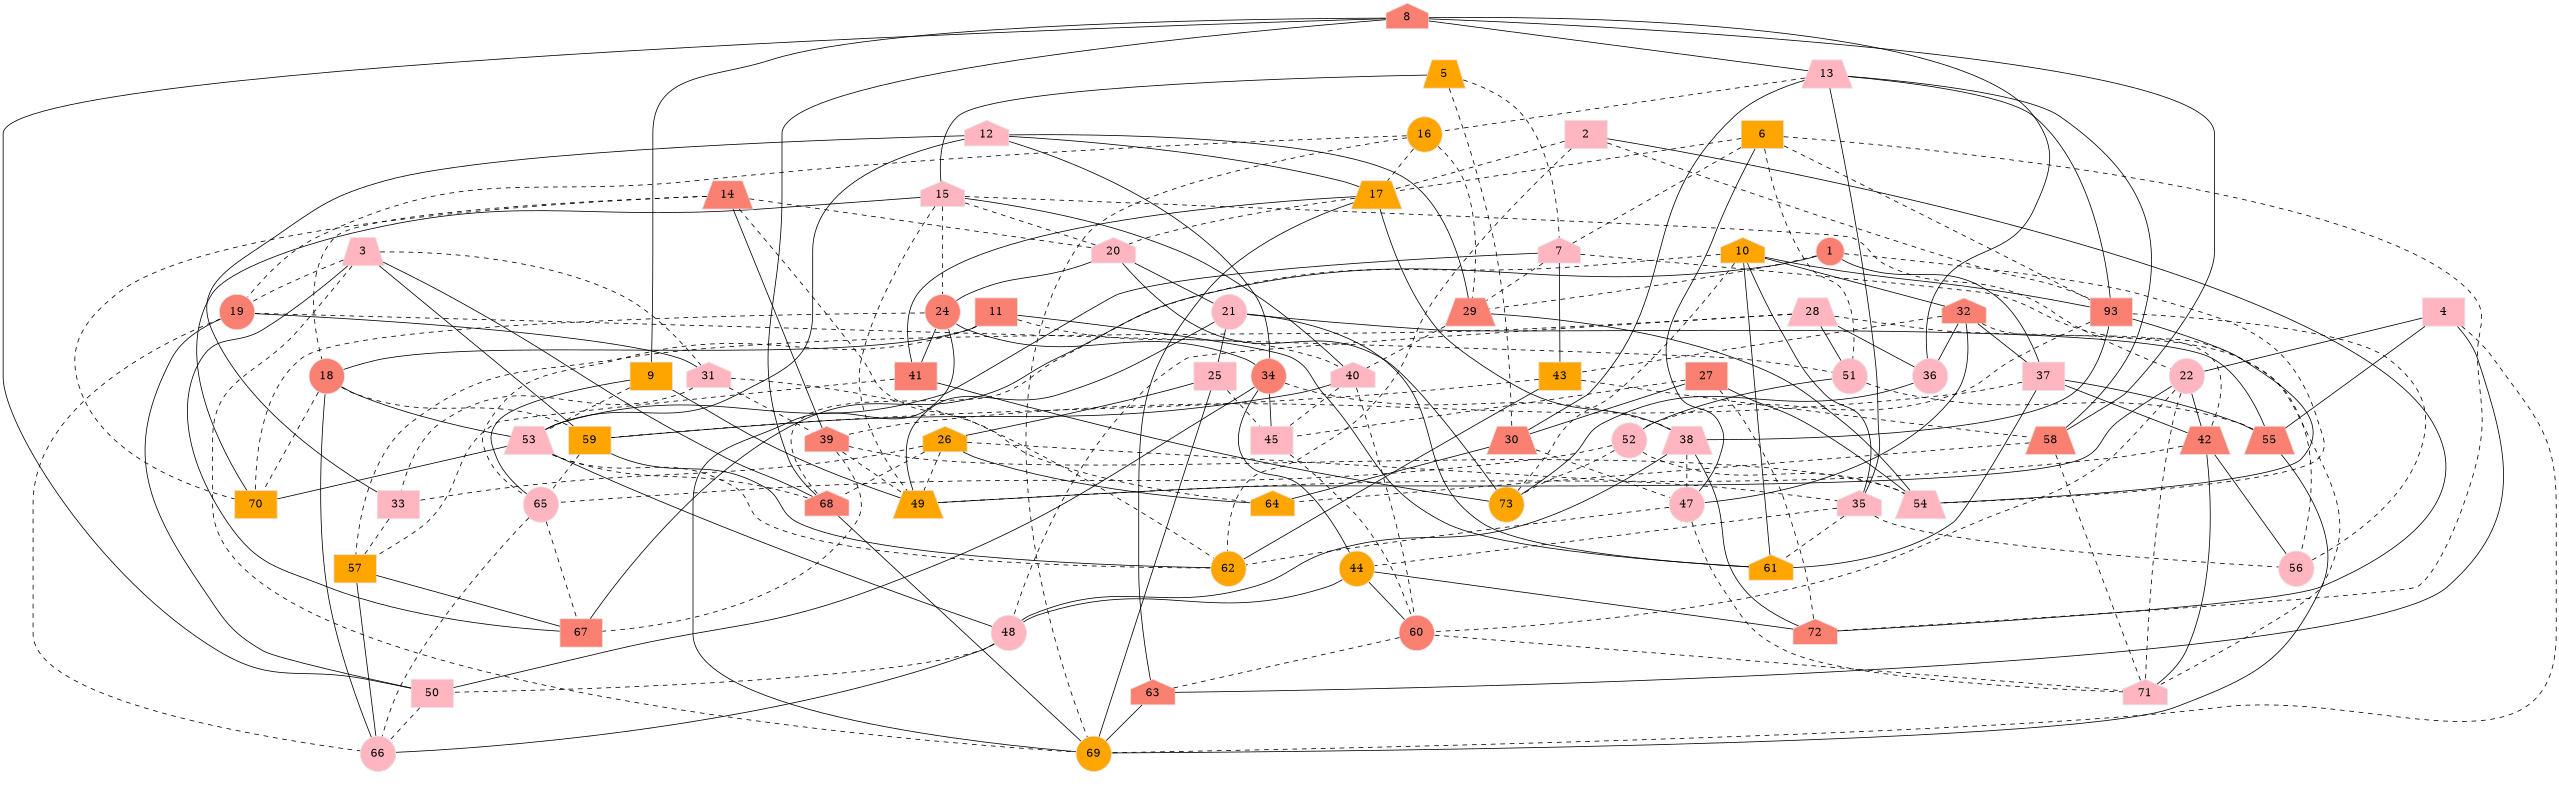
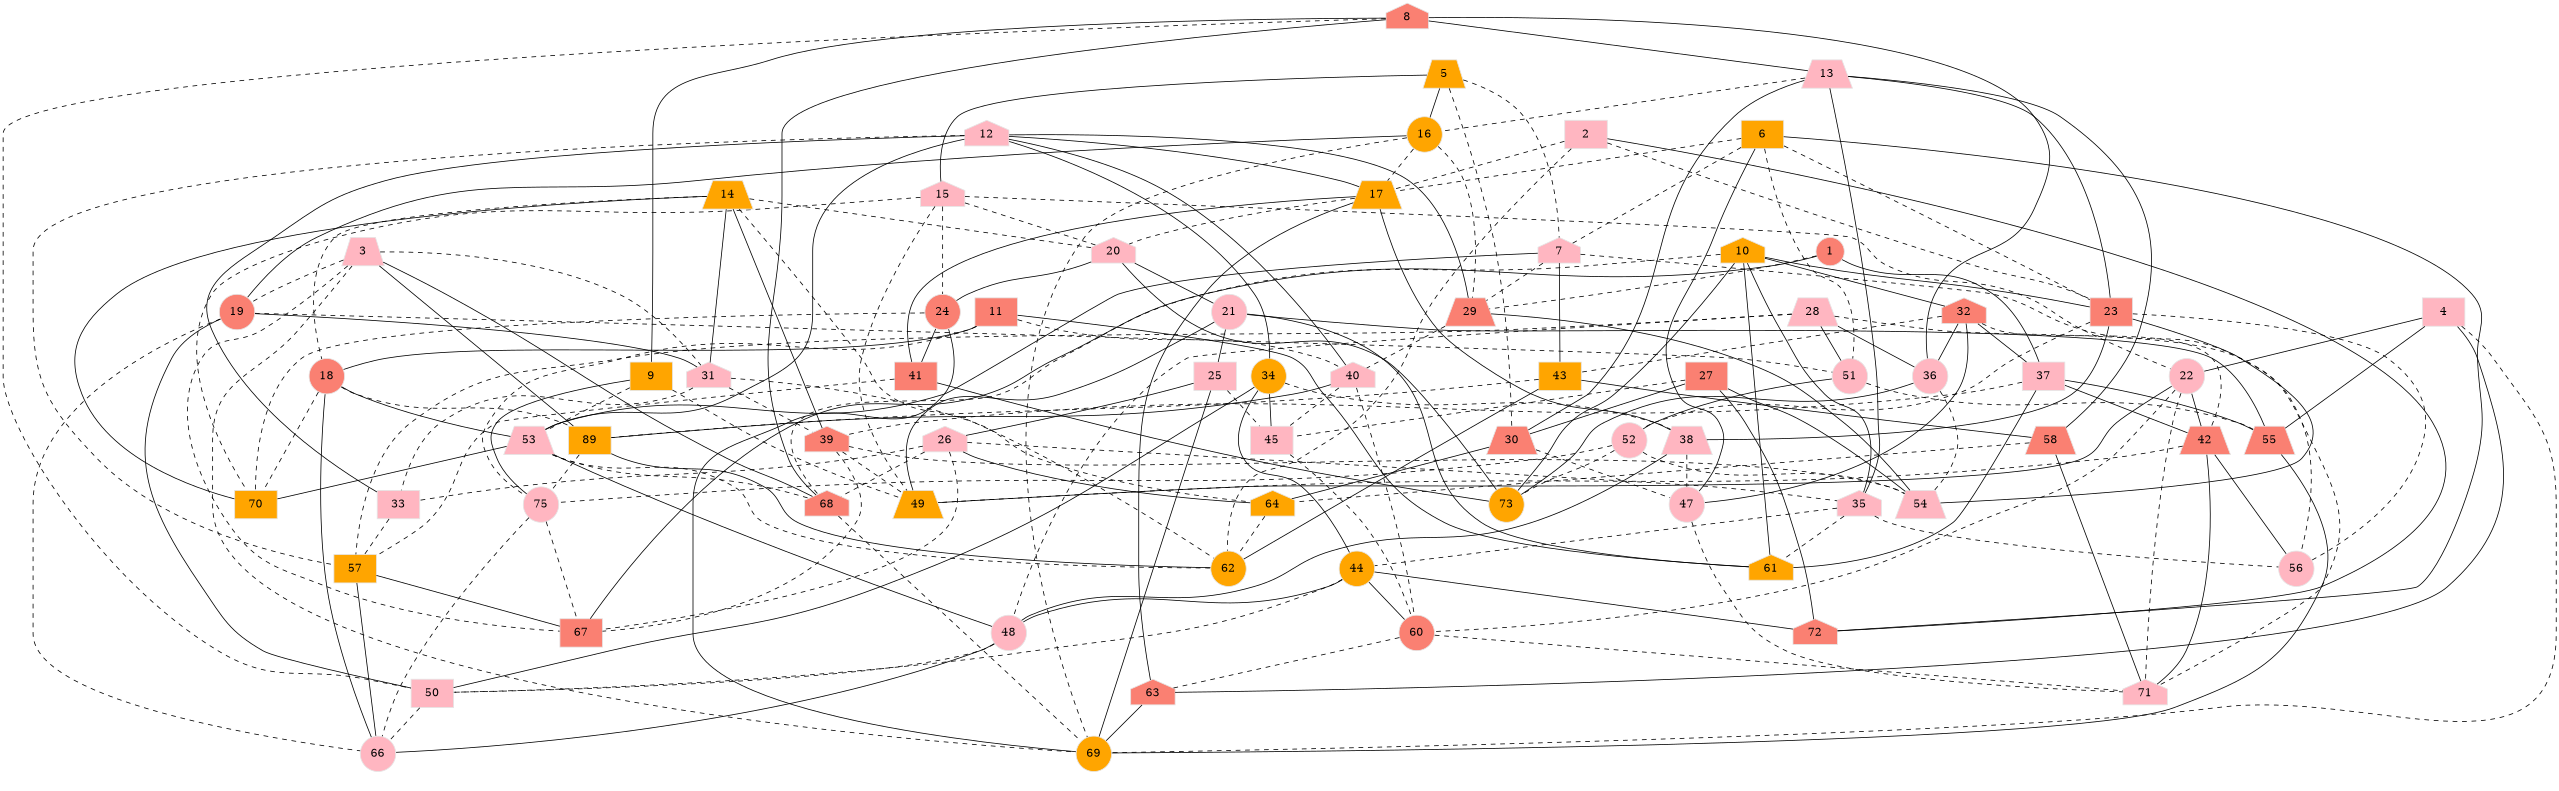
edge "8" -- "58": removed
edge "8" -- "50": style solid -> dashed
edge "5" -- "16": added
edge "16" -- "19": style dashed -> solid
edge "12" -- "57": added
node "14": fillcolor salmon -> orange
edge "15" -- "70": style solid -> dashed
edge "14" -- "70": style dashed -> solid
edge "15" -- "40": now "12" -- "40"
edge "14" -- "31": added
node "93": label "93" -> "23"
edge "24" -- "34": removed
edge "1" -- "54": now "36" -- "54"
node "34": fillcolor salmon -> orange
edge "10" -- "73": style dashed -> solid
edge "6" -- "72": style dashed -> solid
edge "43" -- "58": style dashed -> solid
node "59": label "59" -> "89"
node "26": fillcolor orange -> lightpink
edge "9" -- "49": style solid -> dashed
edge "26" -- "49": now "26" -- "67"
edge "27" -- "72": style dashed -> solid
node "65": label "65" -> "75"
edge "47" -- "62": now "64" -- "62"
edge "3" -- "67": style solid -> dashed
edge "38" -- "72": removed
edge "58" -- "71": style dashed -> solid
edge "68" -- "69": style solid -> dashed
edge "44" -- "50": added
